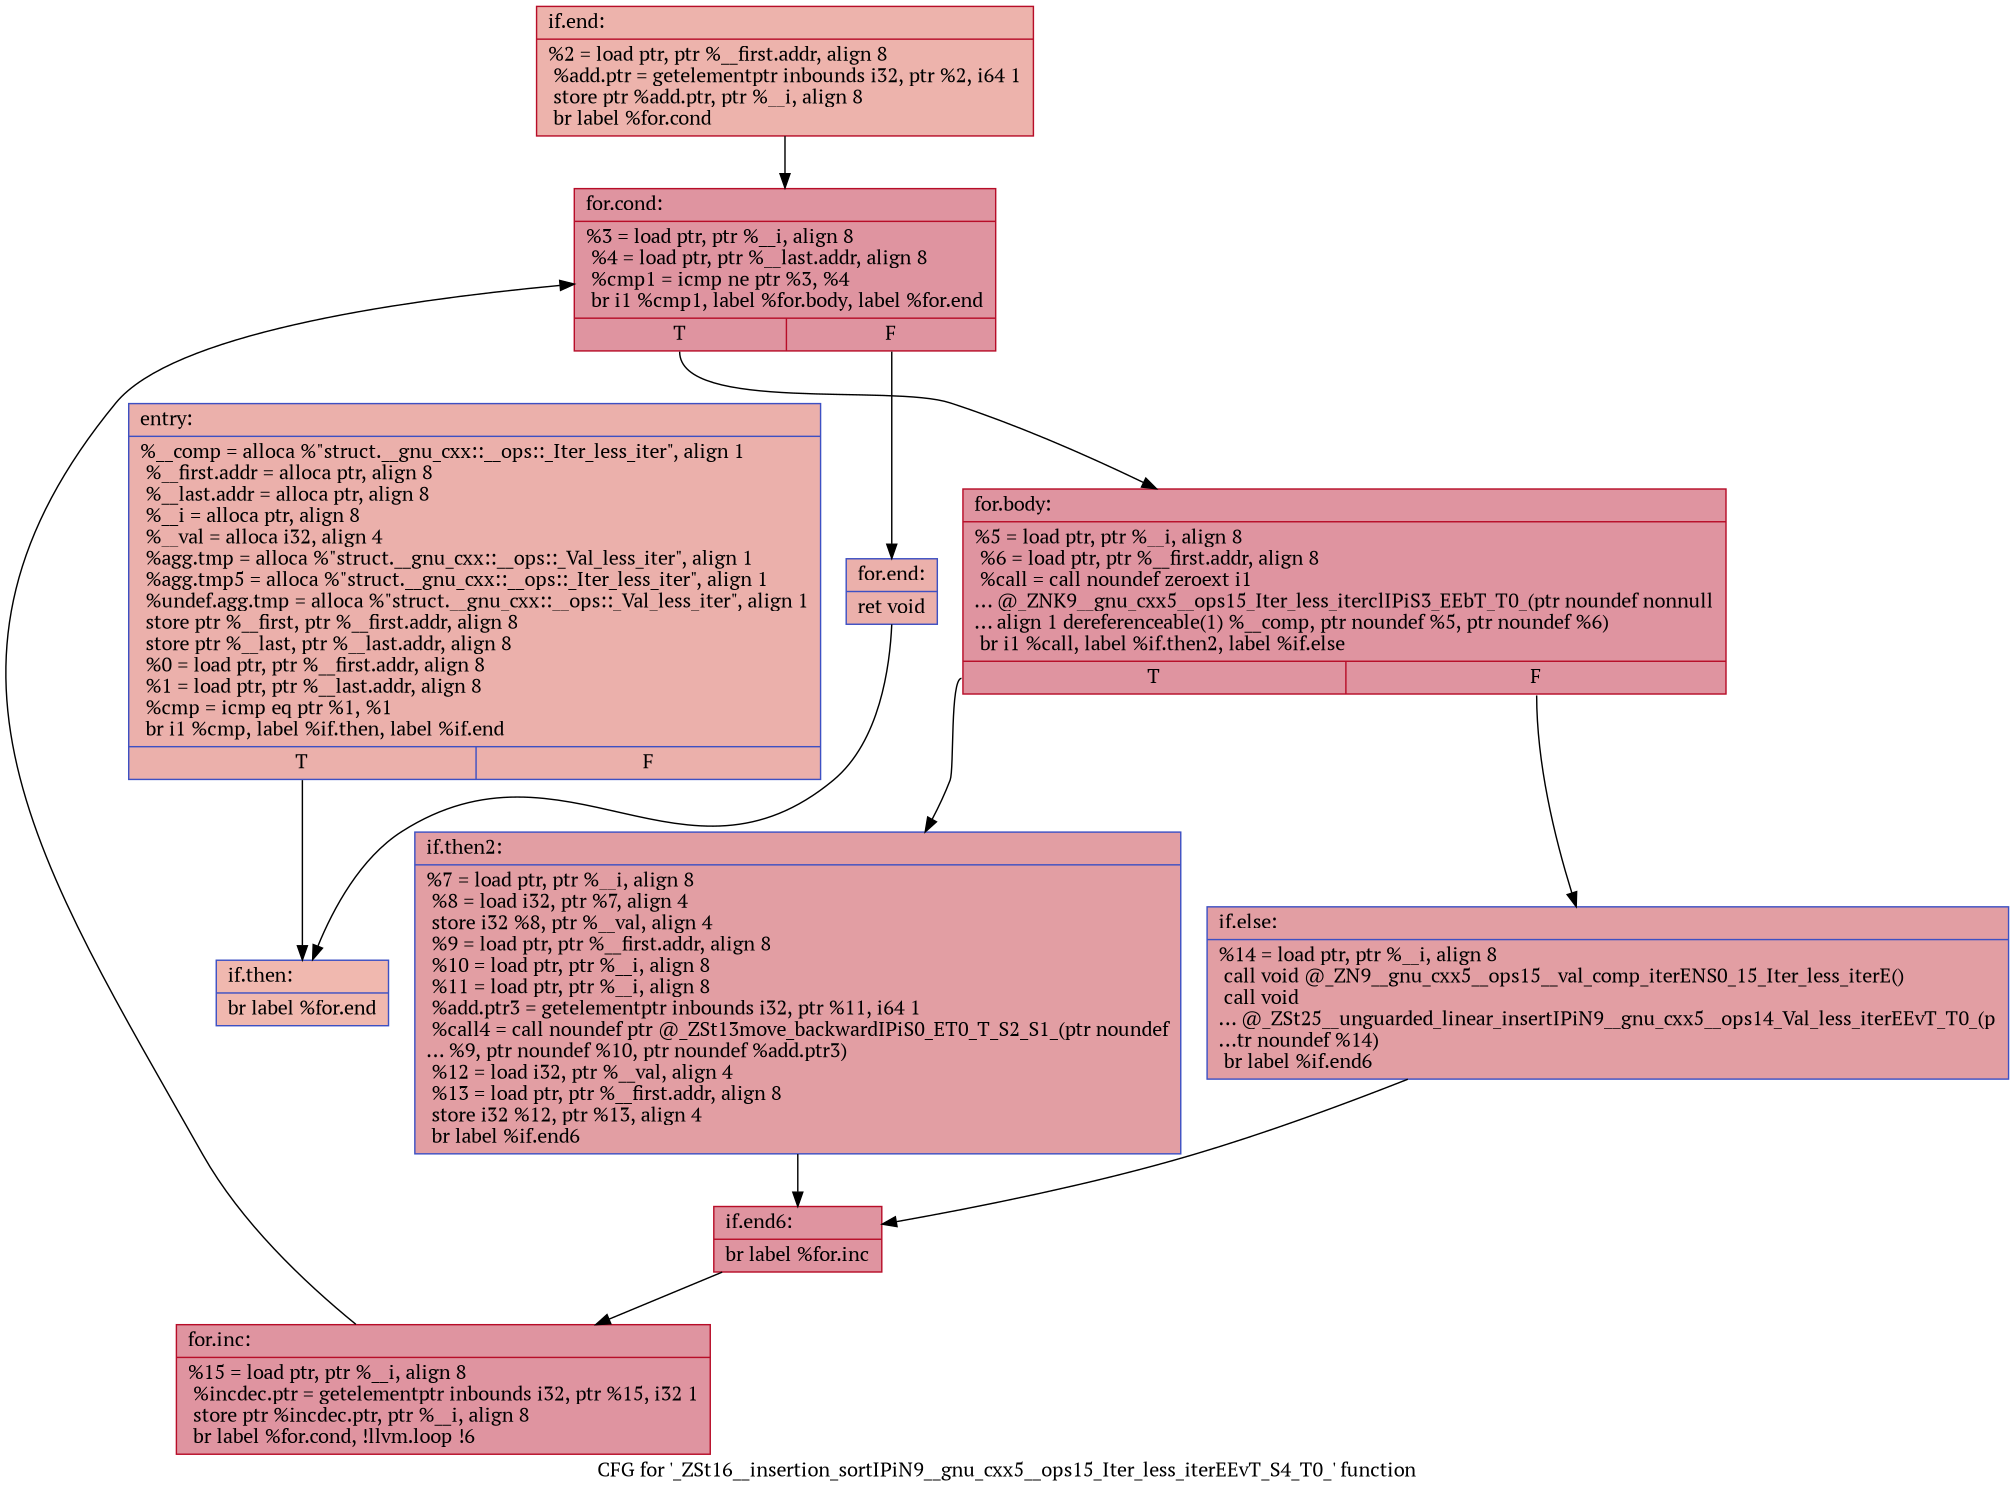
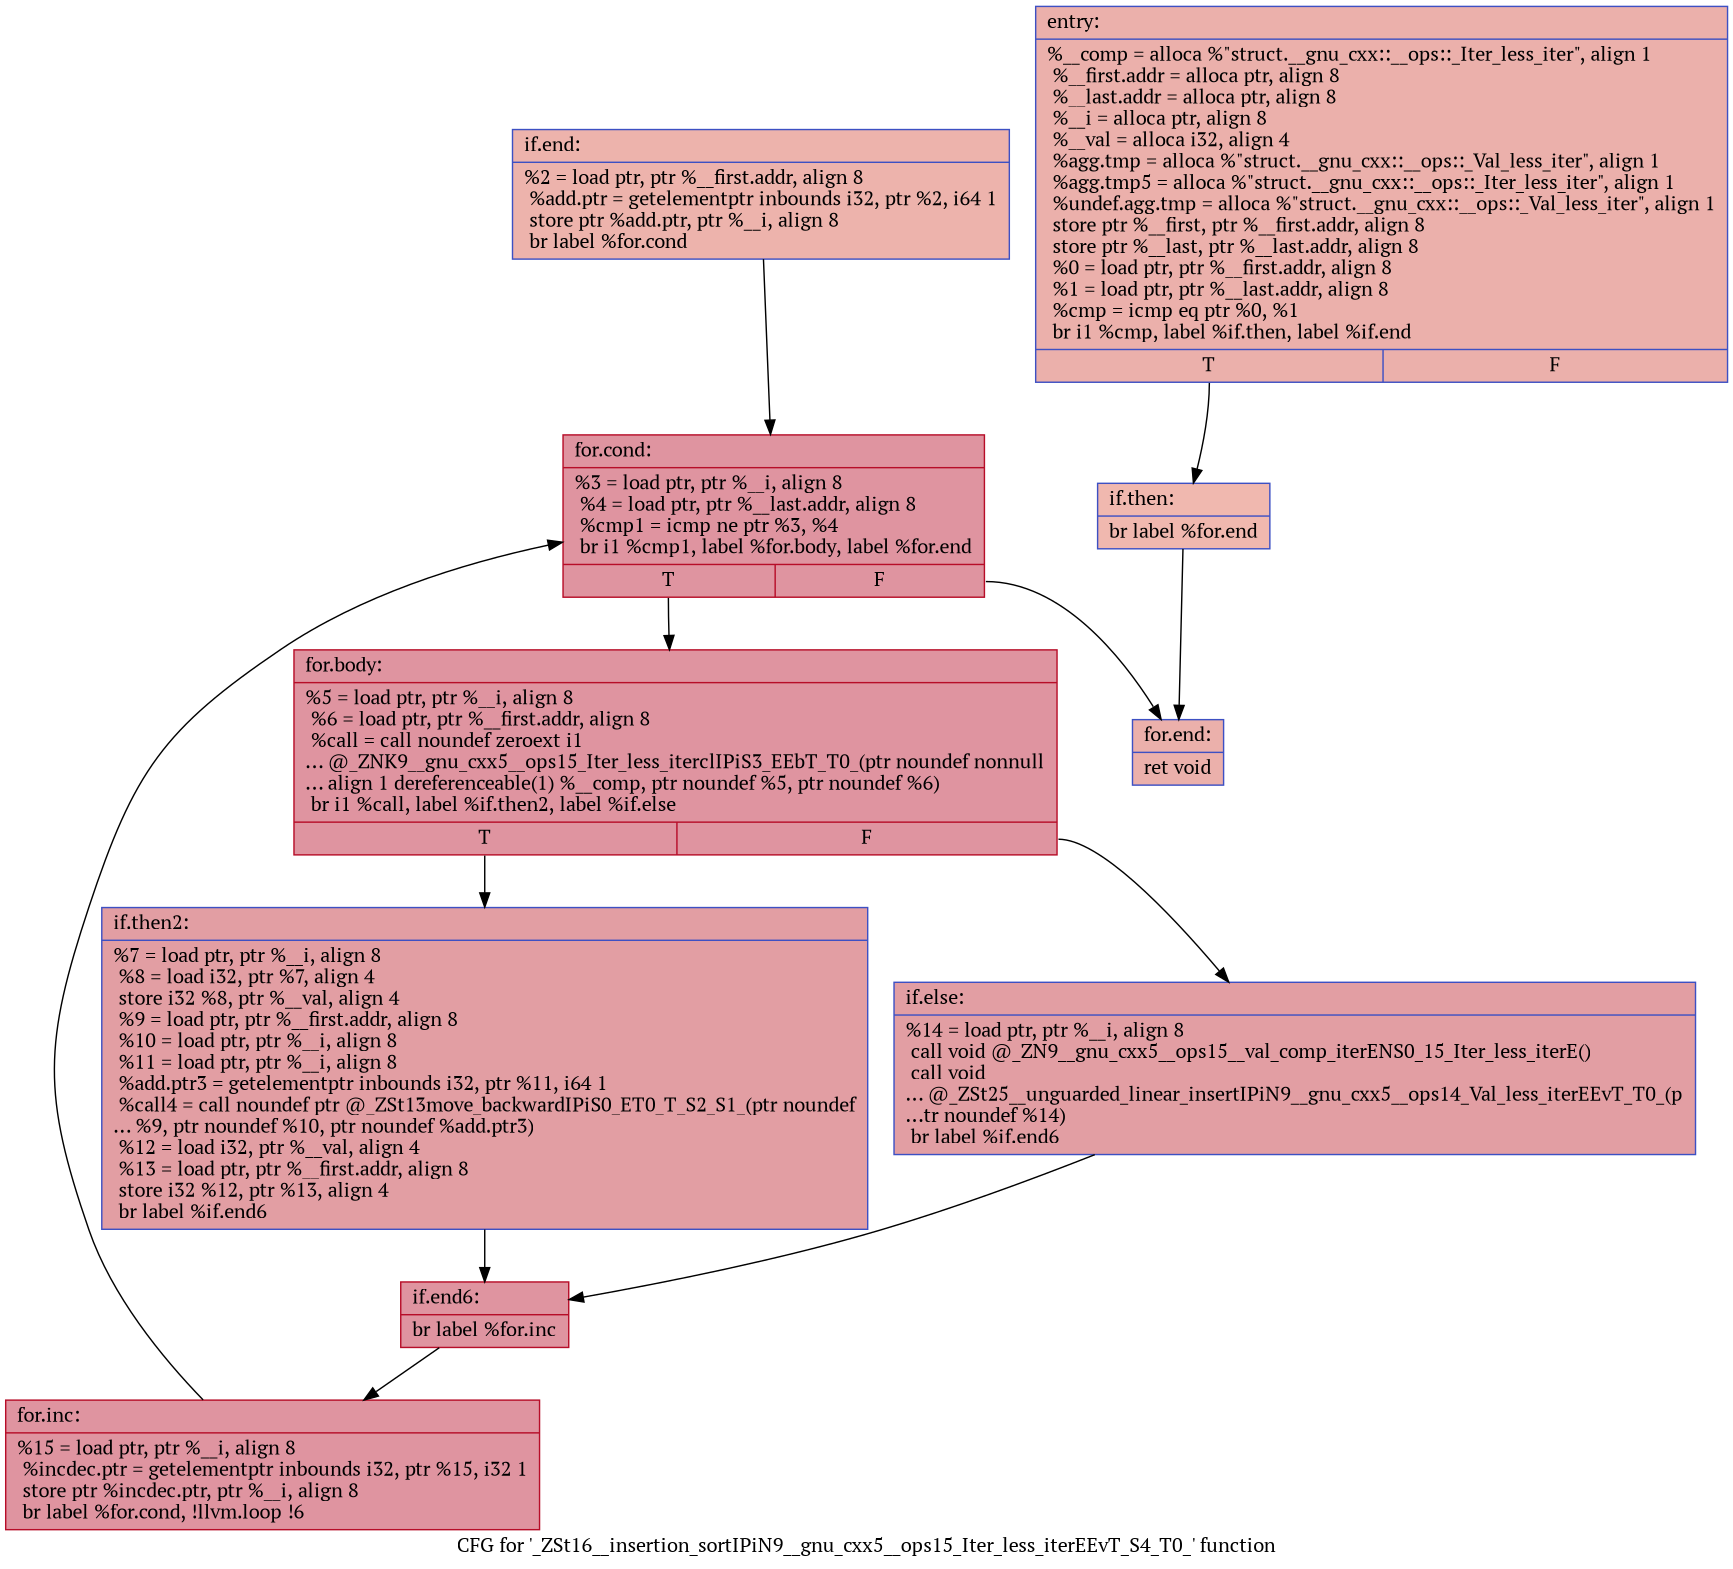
node "if.end:": color #b70d28ff -> #3d50c3ff
node "entry:": text "%cmp = icmp eq ptr %1, %1" -> "%cmp = icmp eq ptr %0, %1"
edge "for.end:" -> "if.then:": reversed
